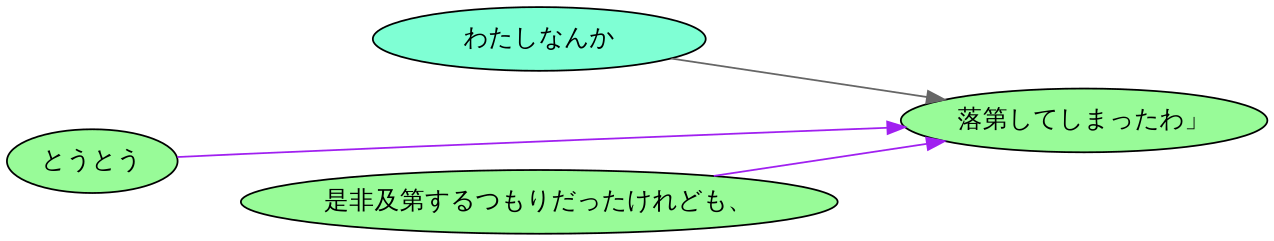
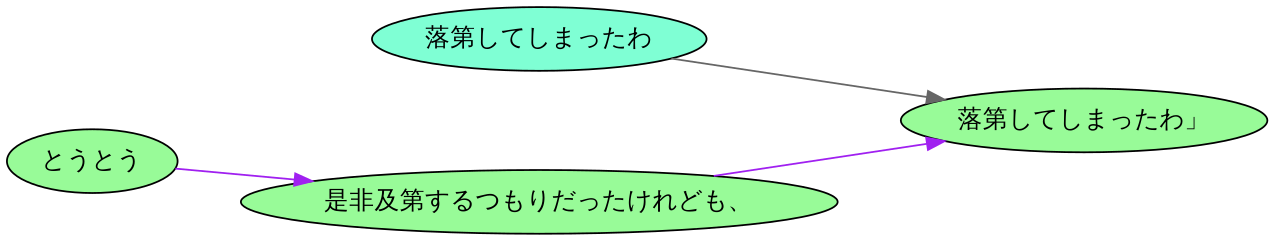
node "わたしなんか": label "わたしなんか" -> "落第してしまったわ"
edge "とうとう" -> "落第してしまったわ」": now "とうとう" -> "是非及第するつもりだったけれども、"
